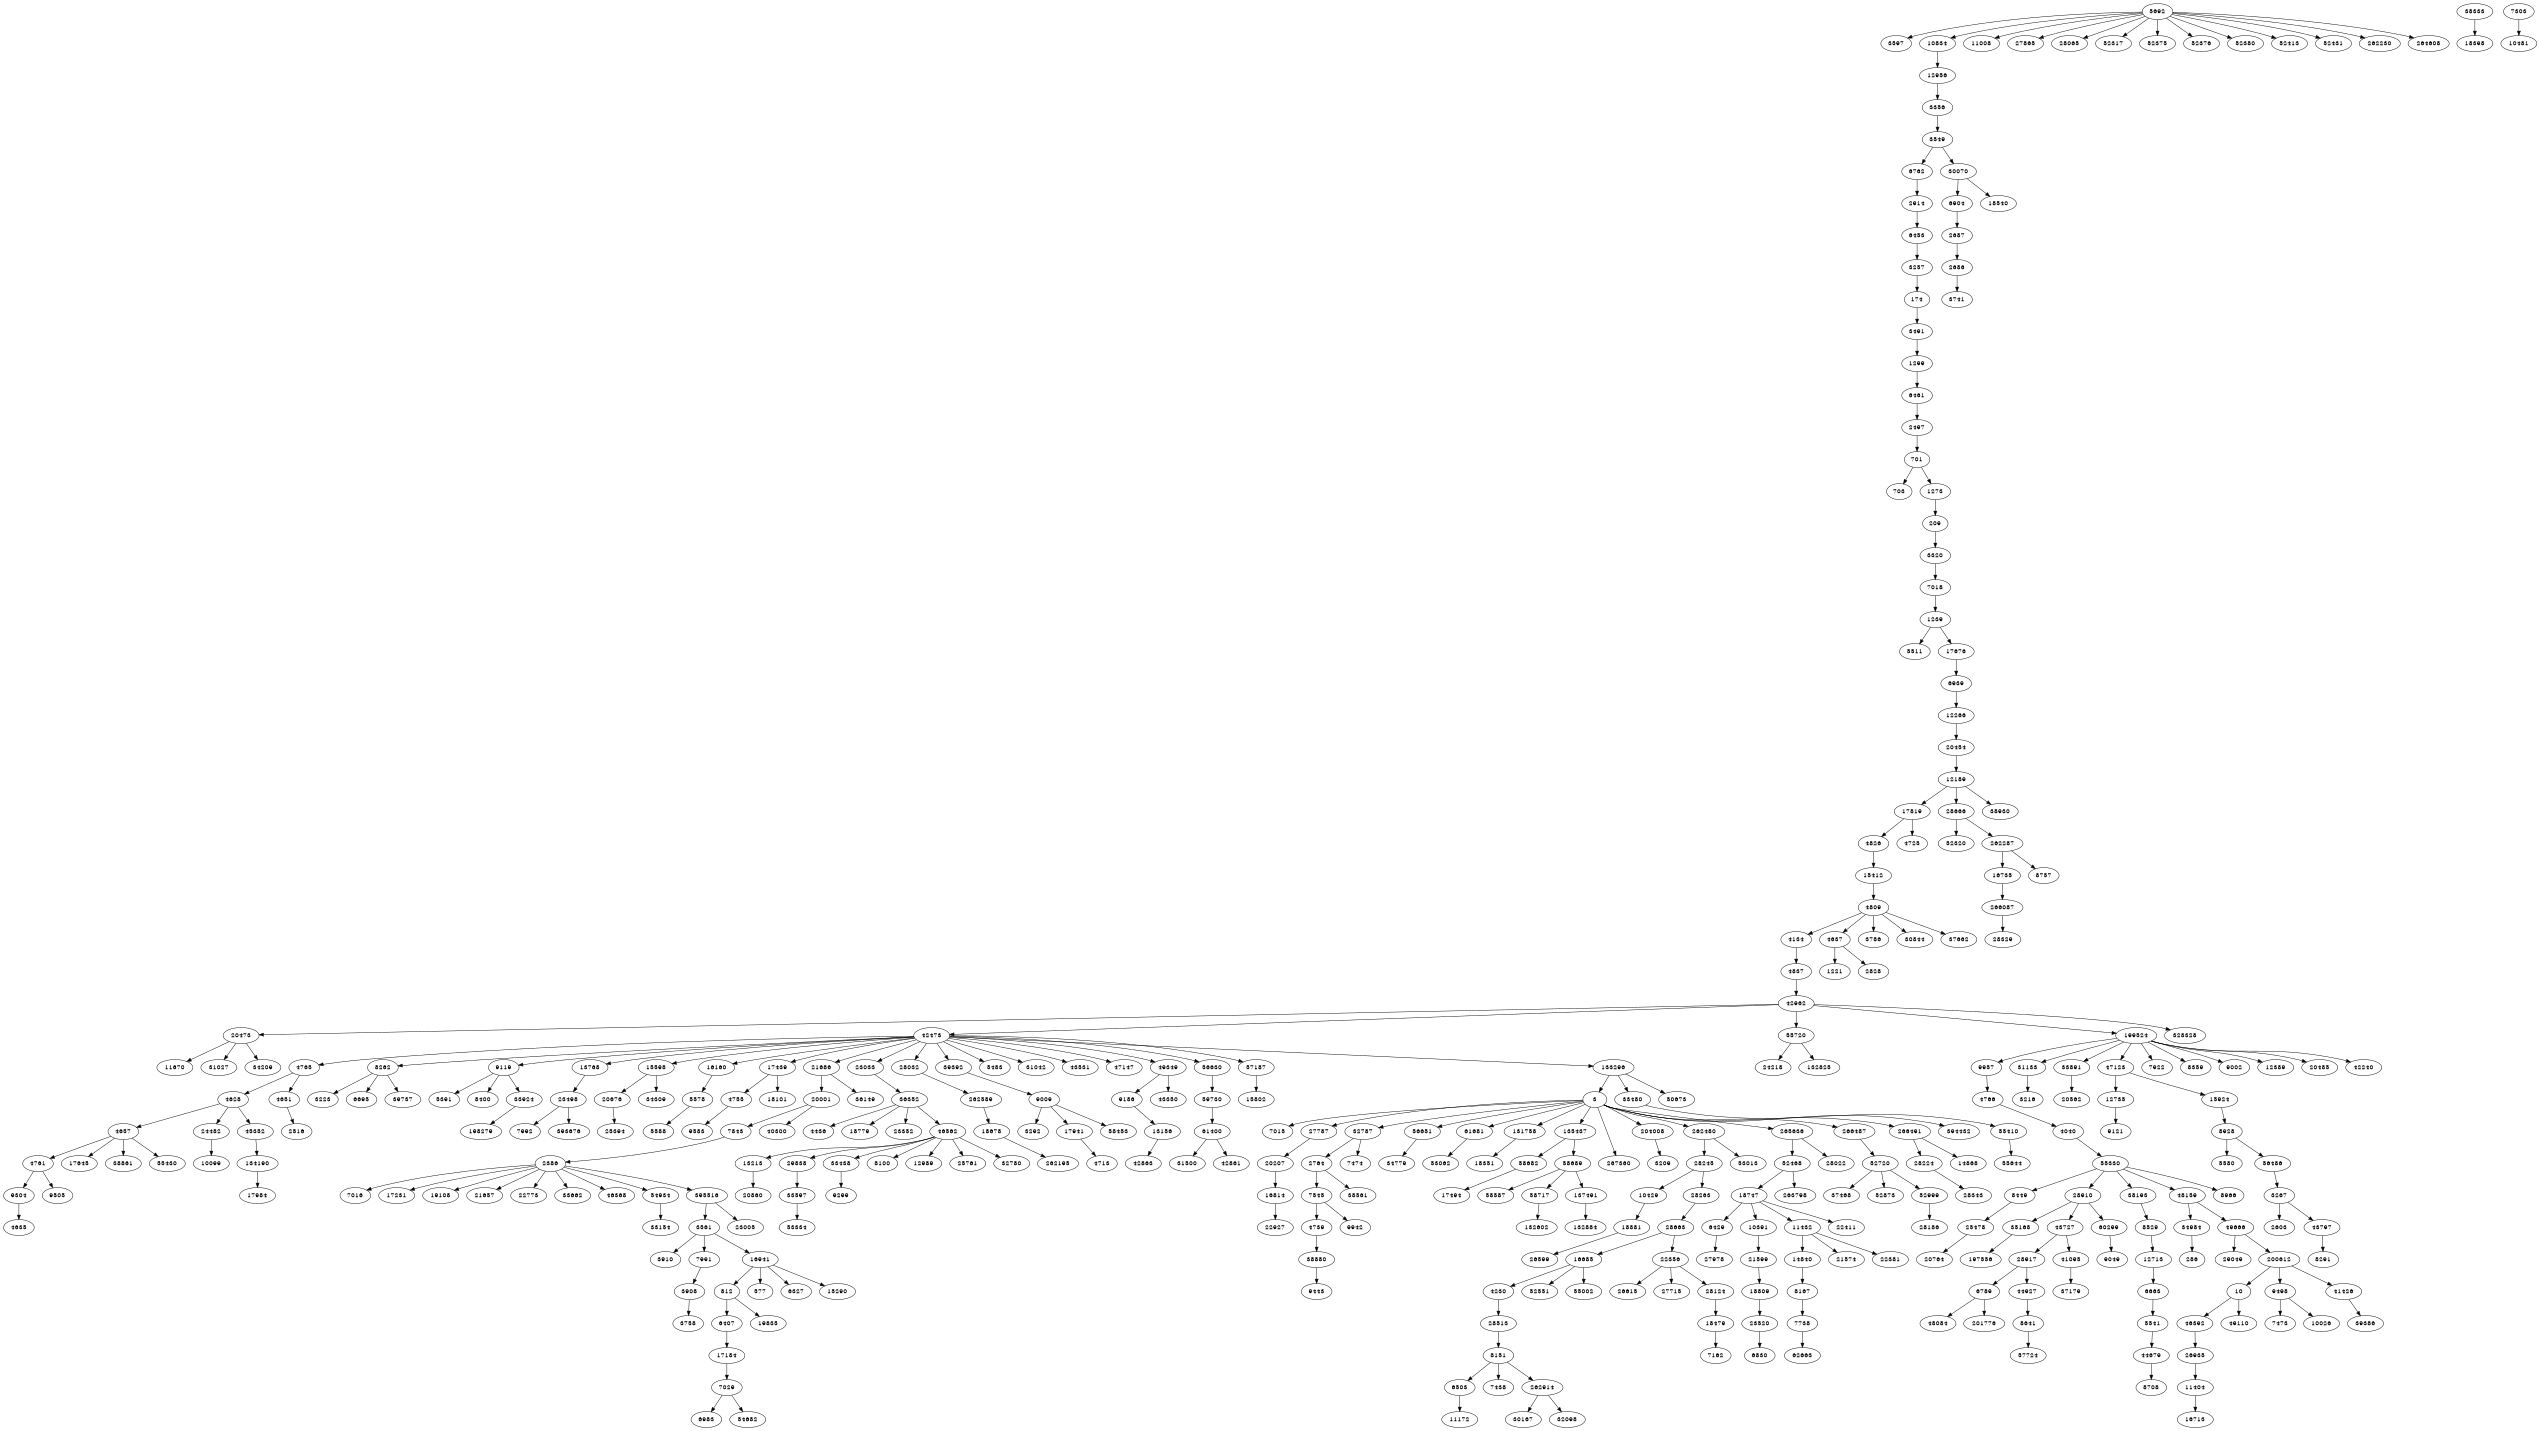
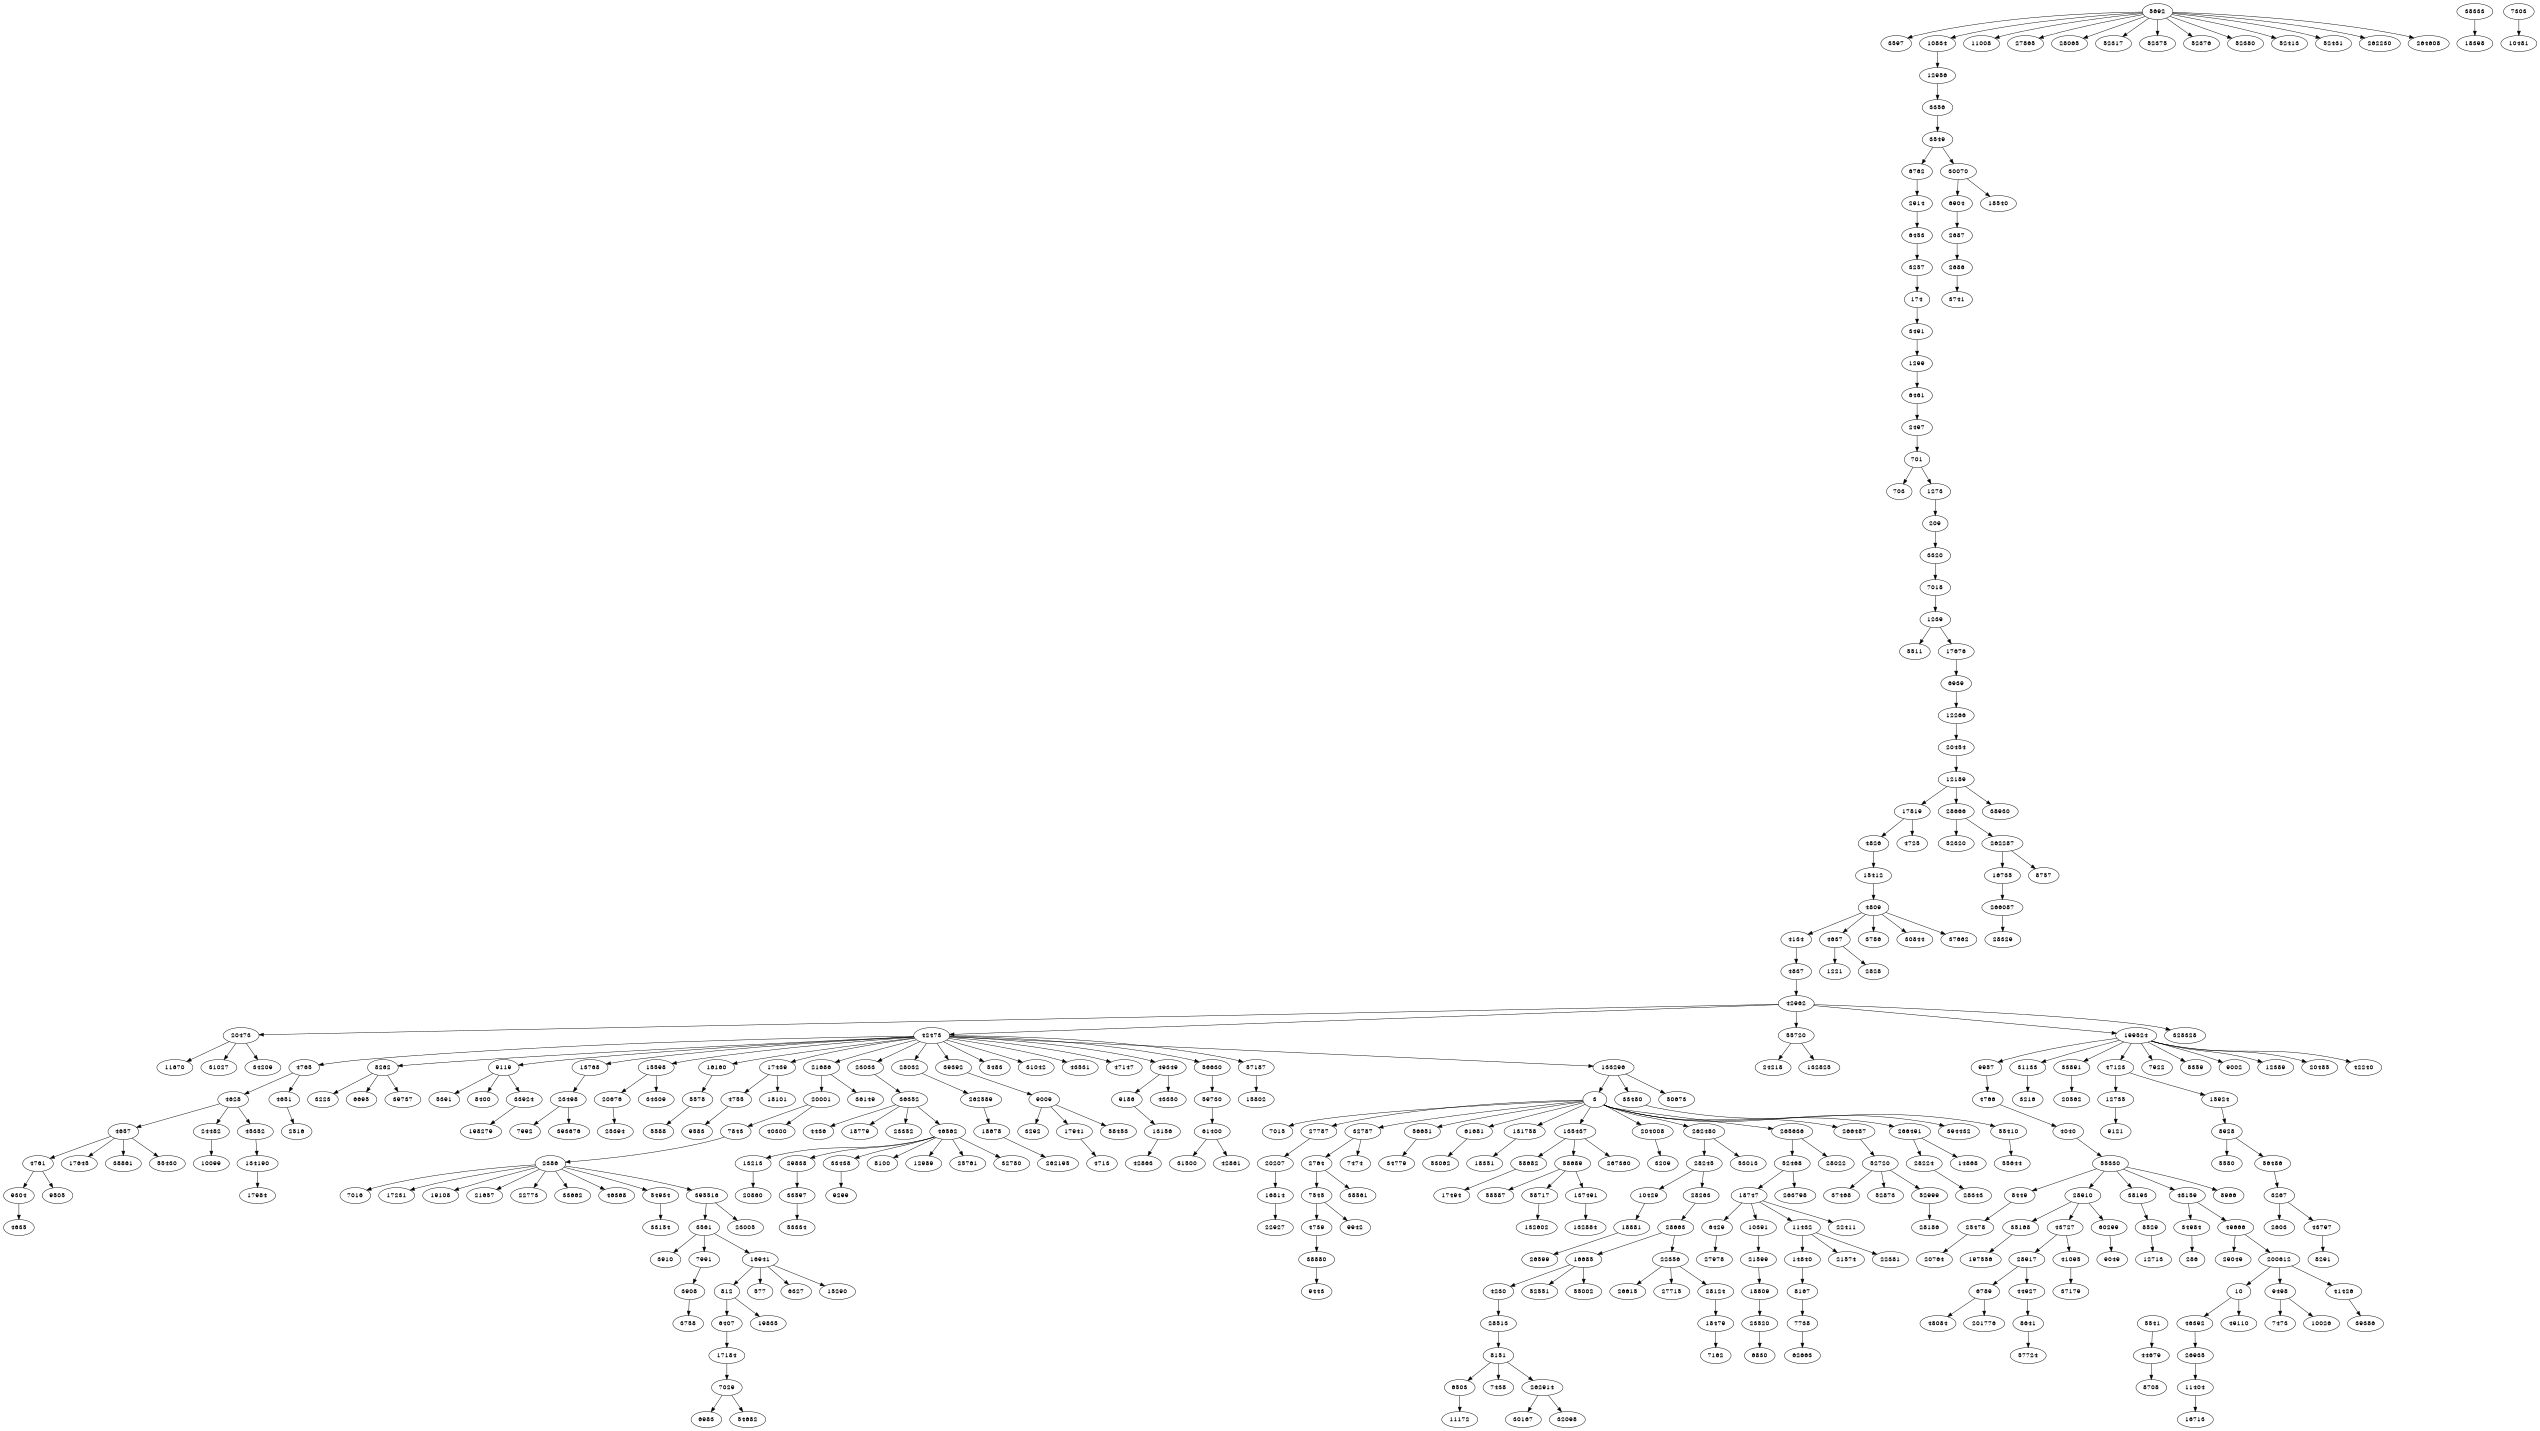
edge "3" -> "267360": now "135437" -> "267360"
node "6663": removed
